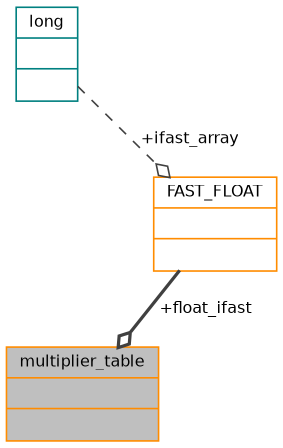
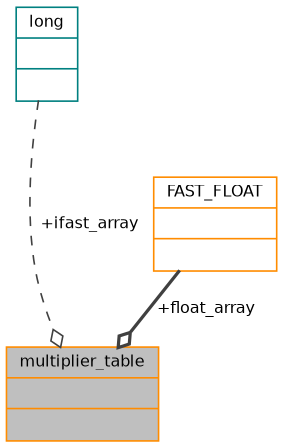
edge "long" -> "FAST_FLOAT": now "long" -> "multiplier_table"
edge "FAST_FLOAT" -> "multiplier_table": label " +float_ifast" -> " +float_array"
